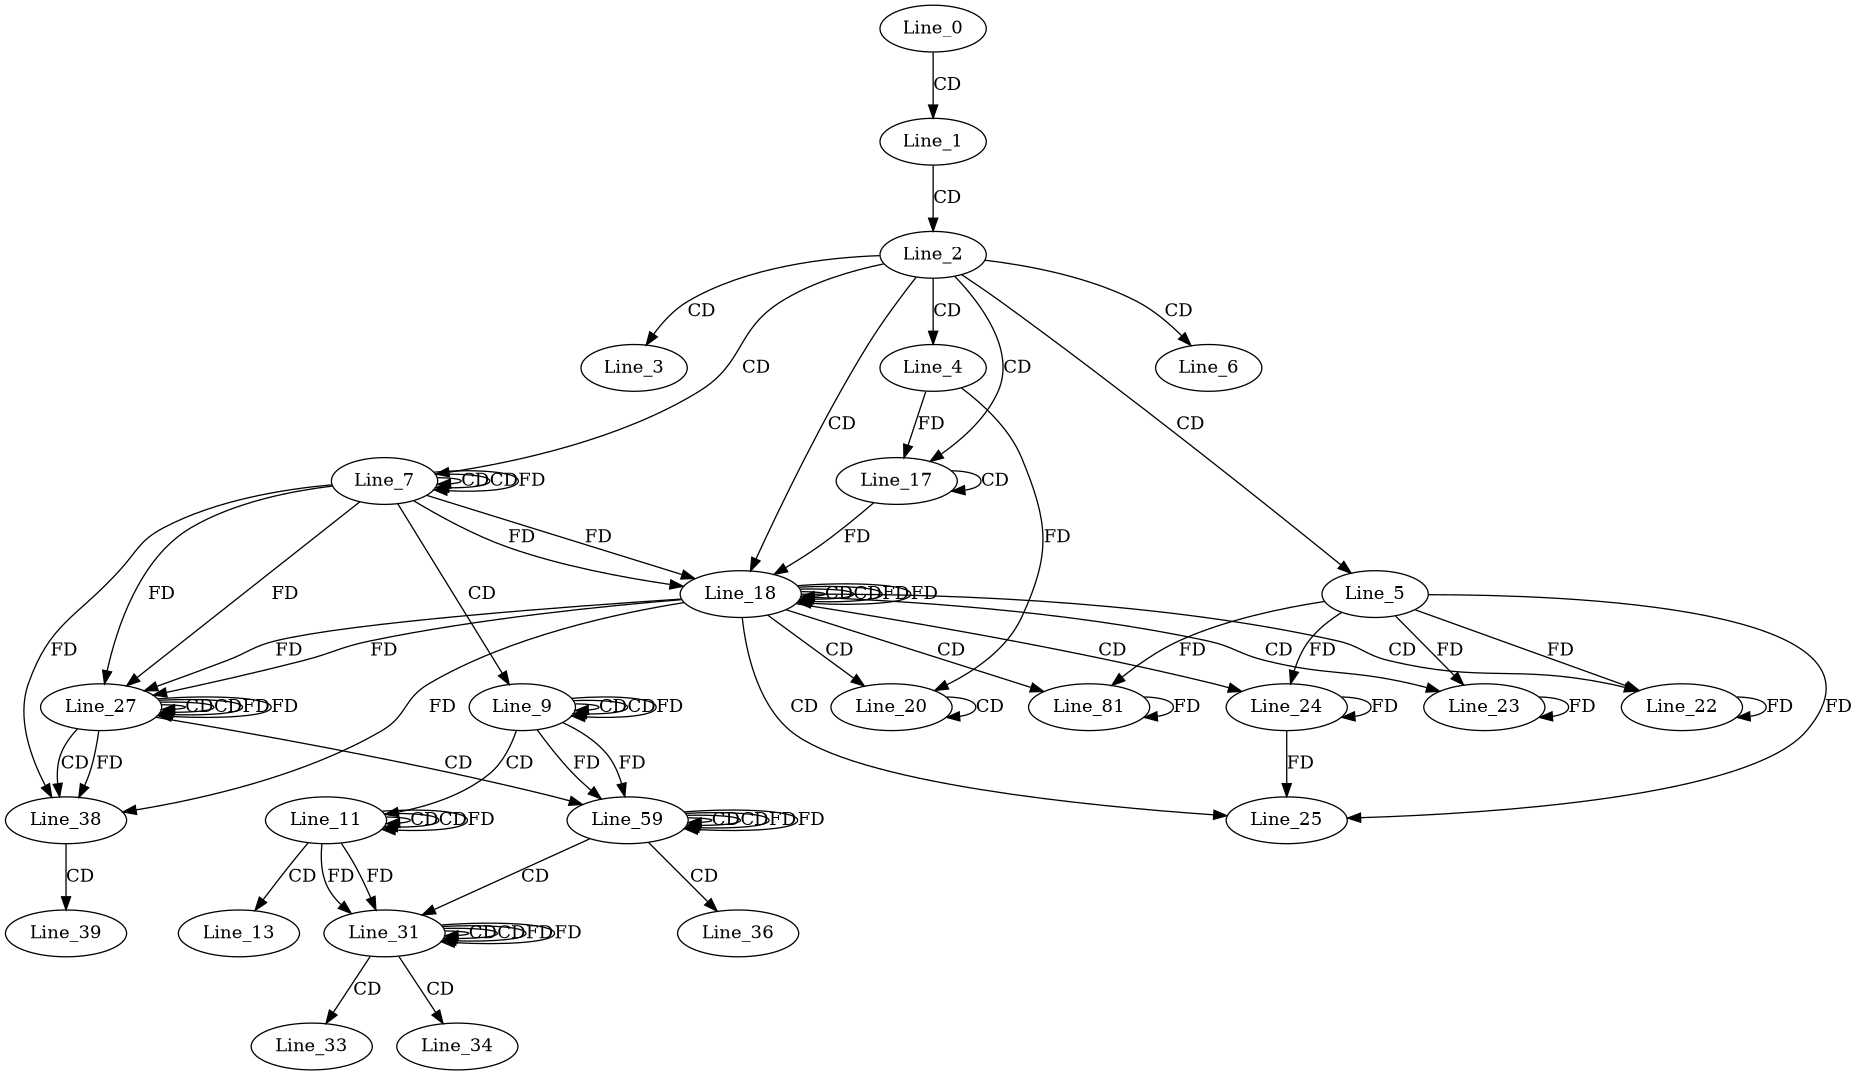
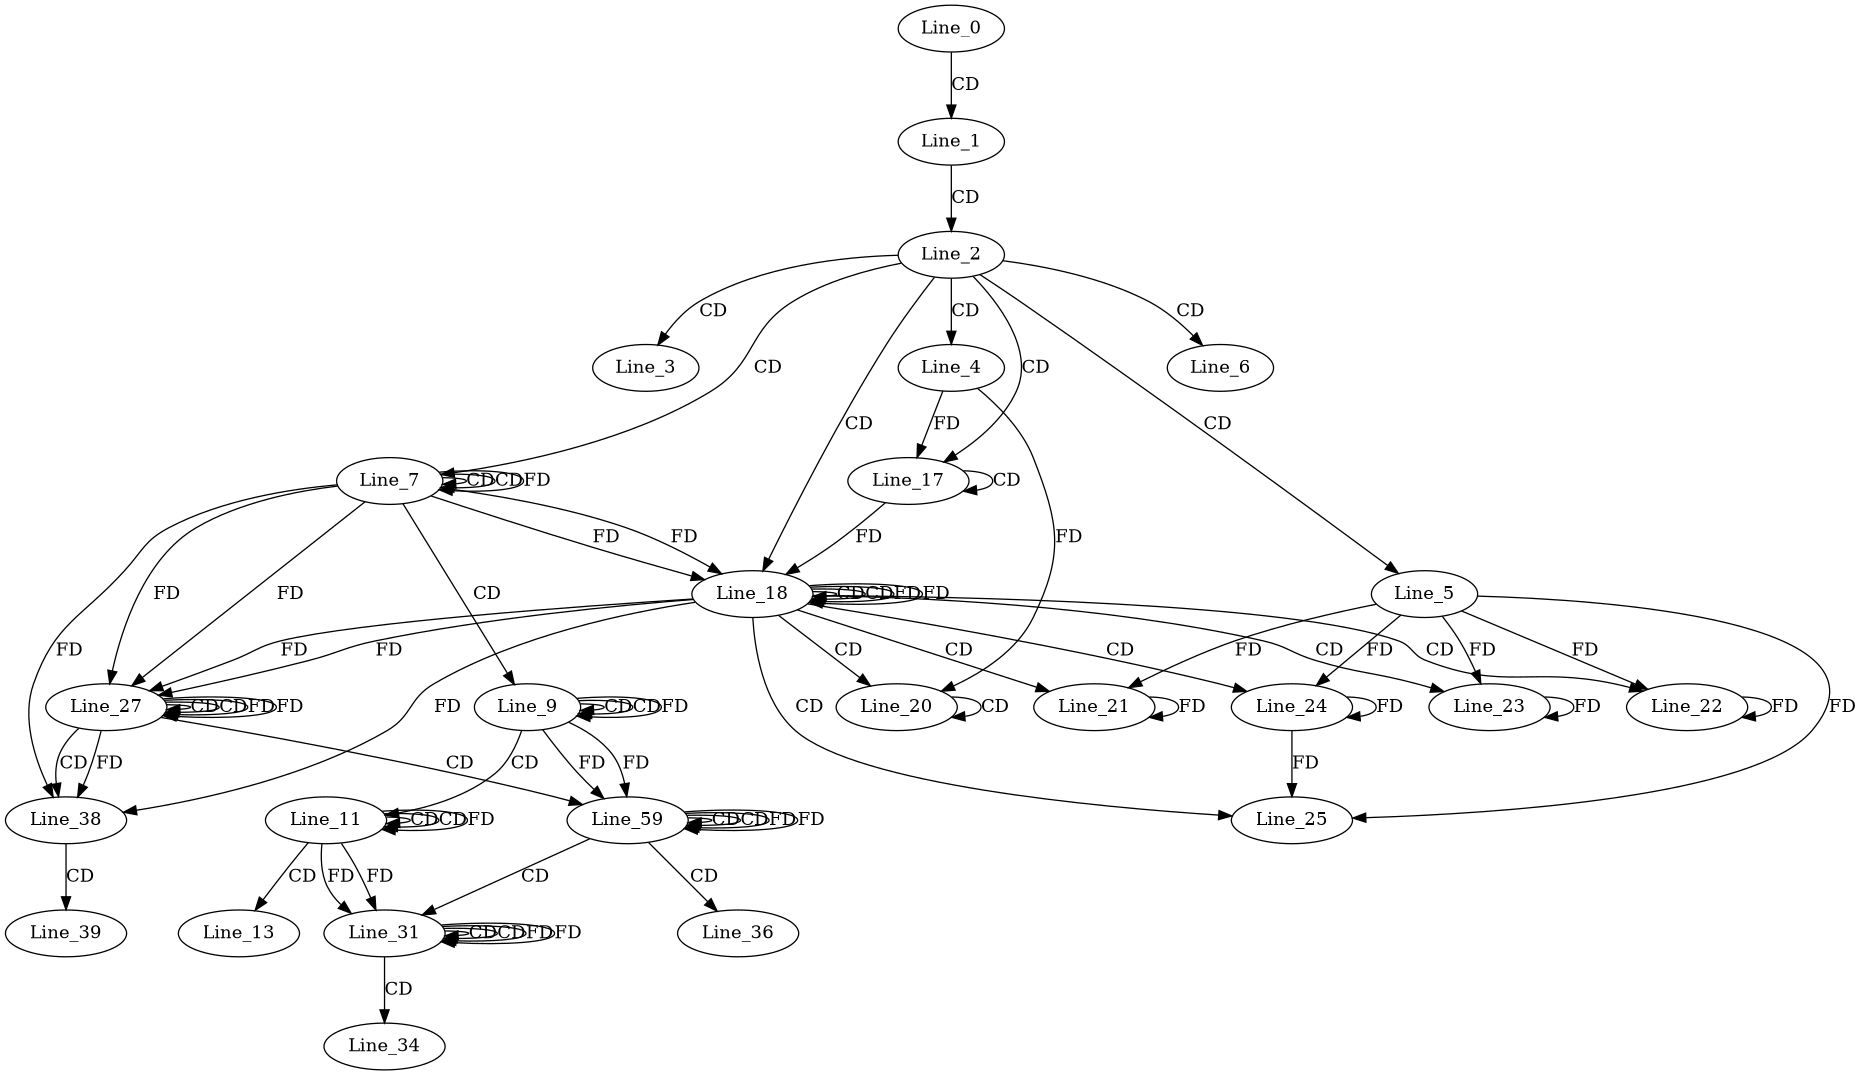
node "Line_81": label "Line_81" -> "Line_21"
node "Line_33": removed
